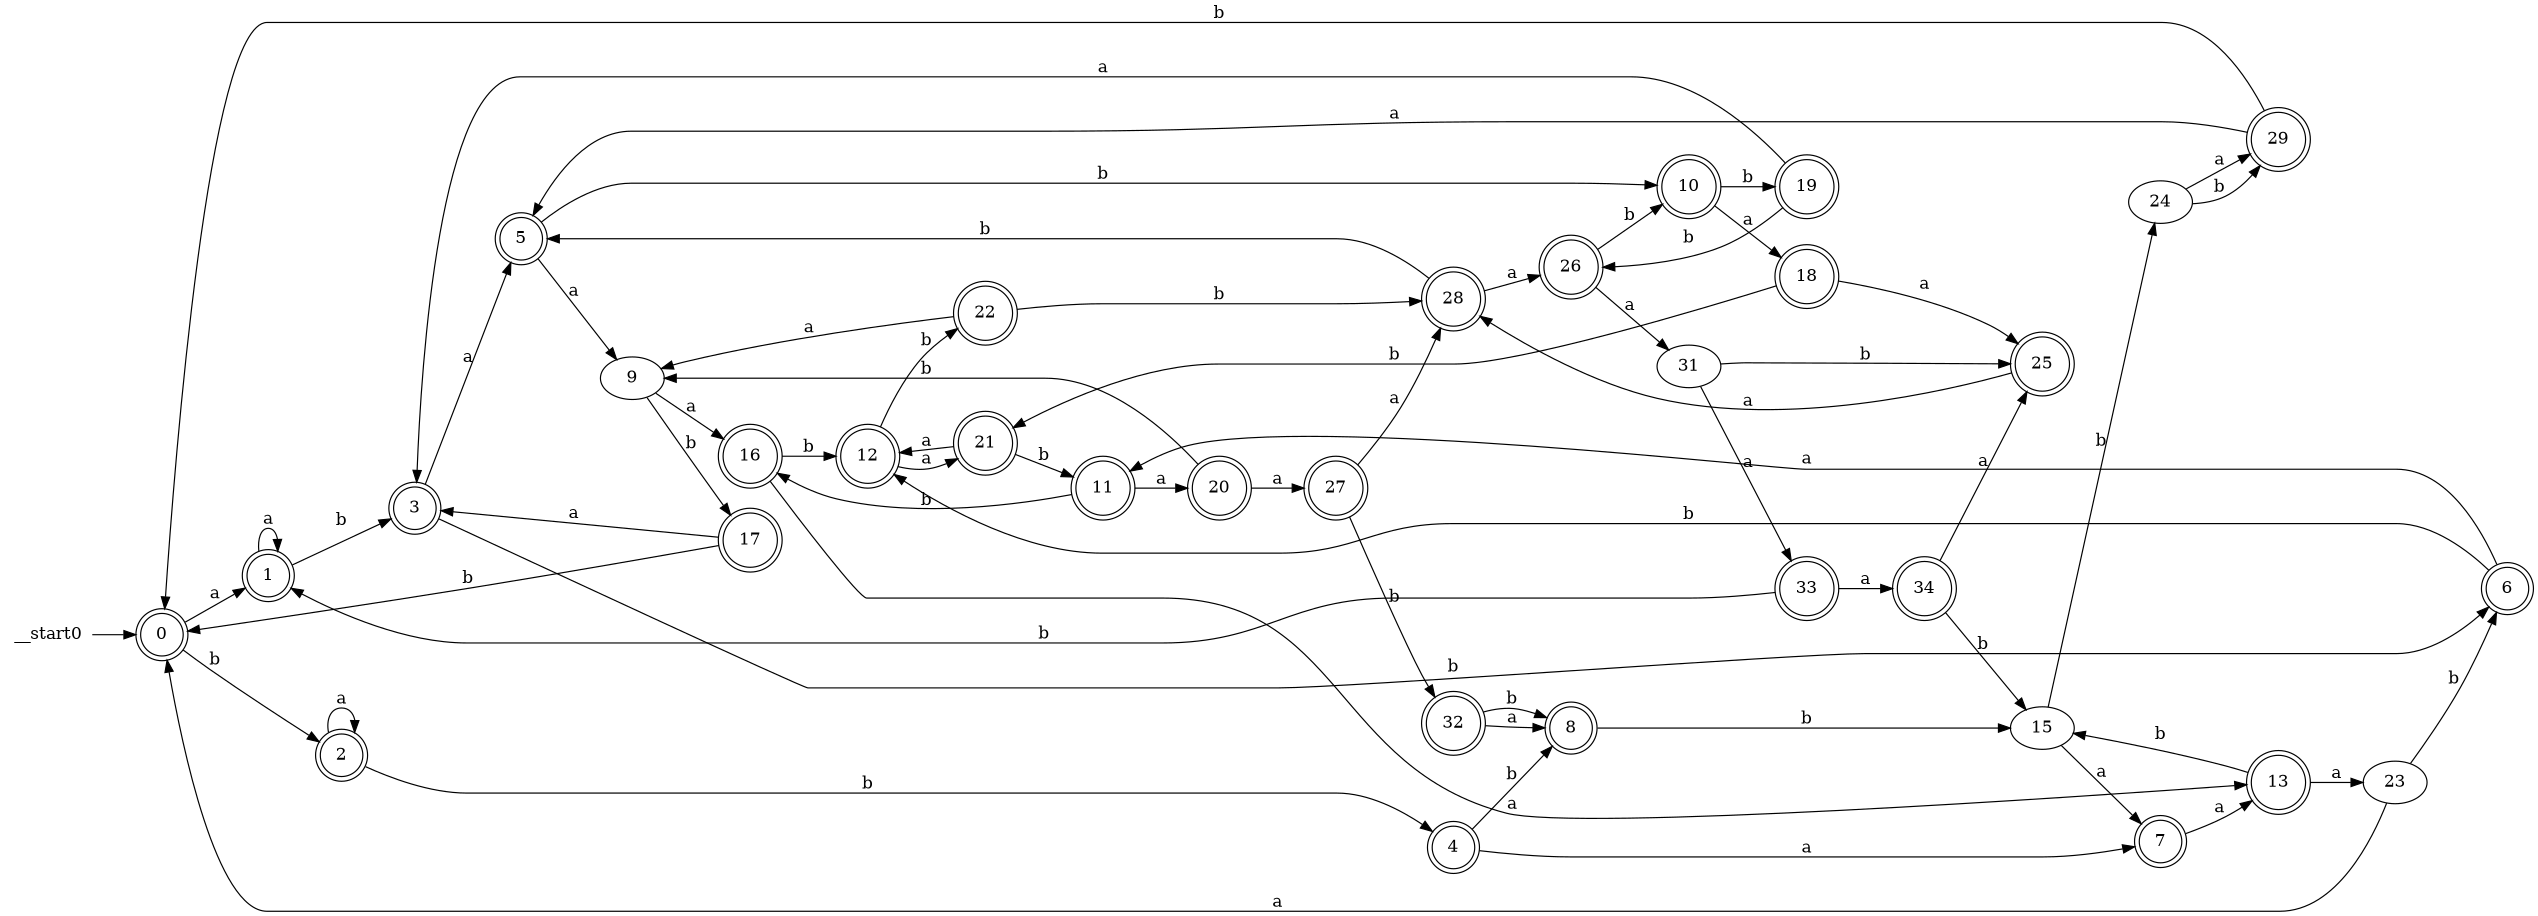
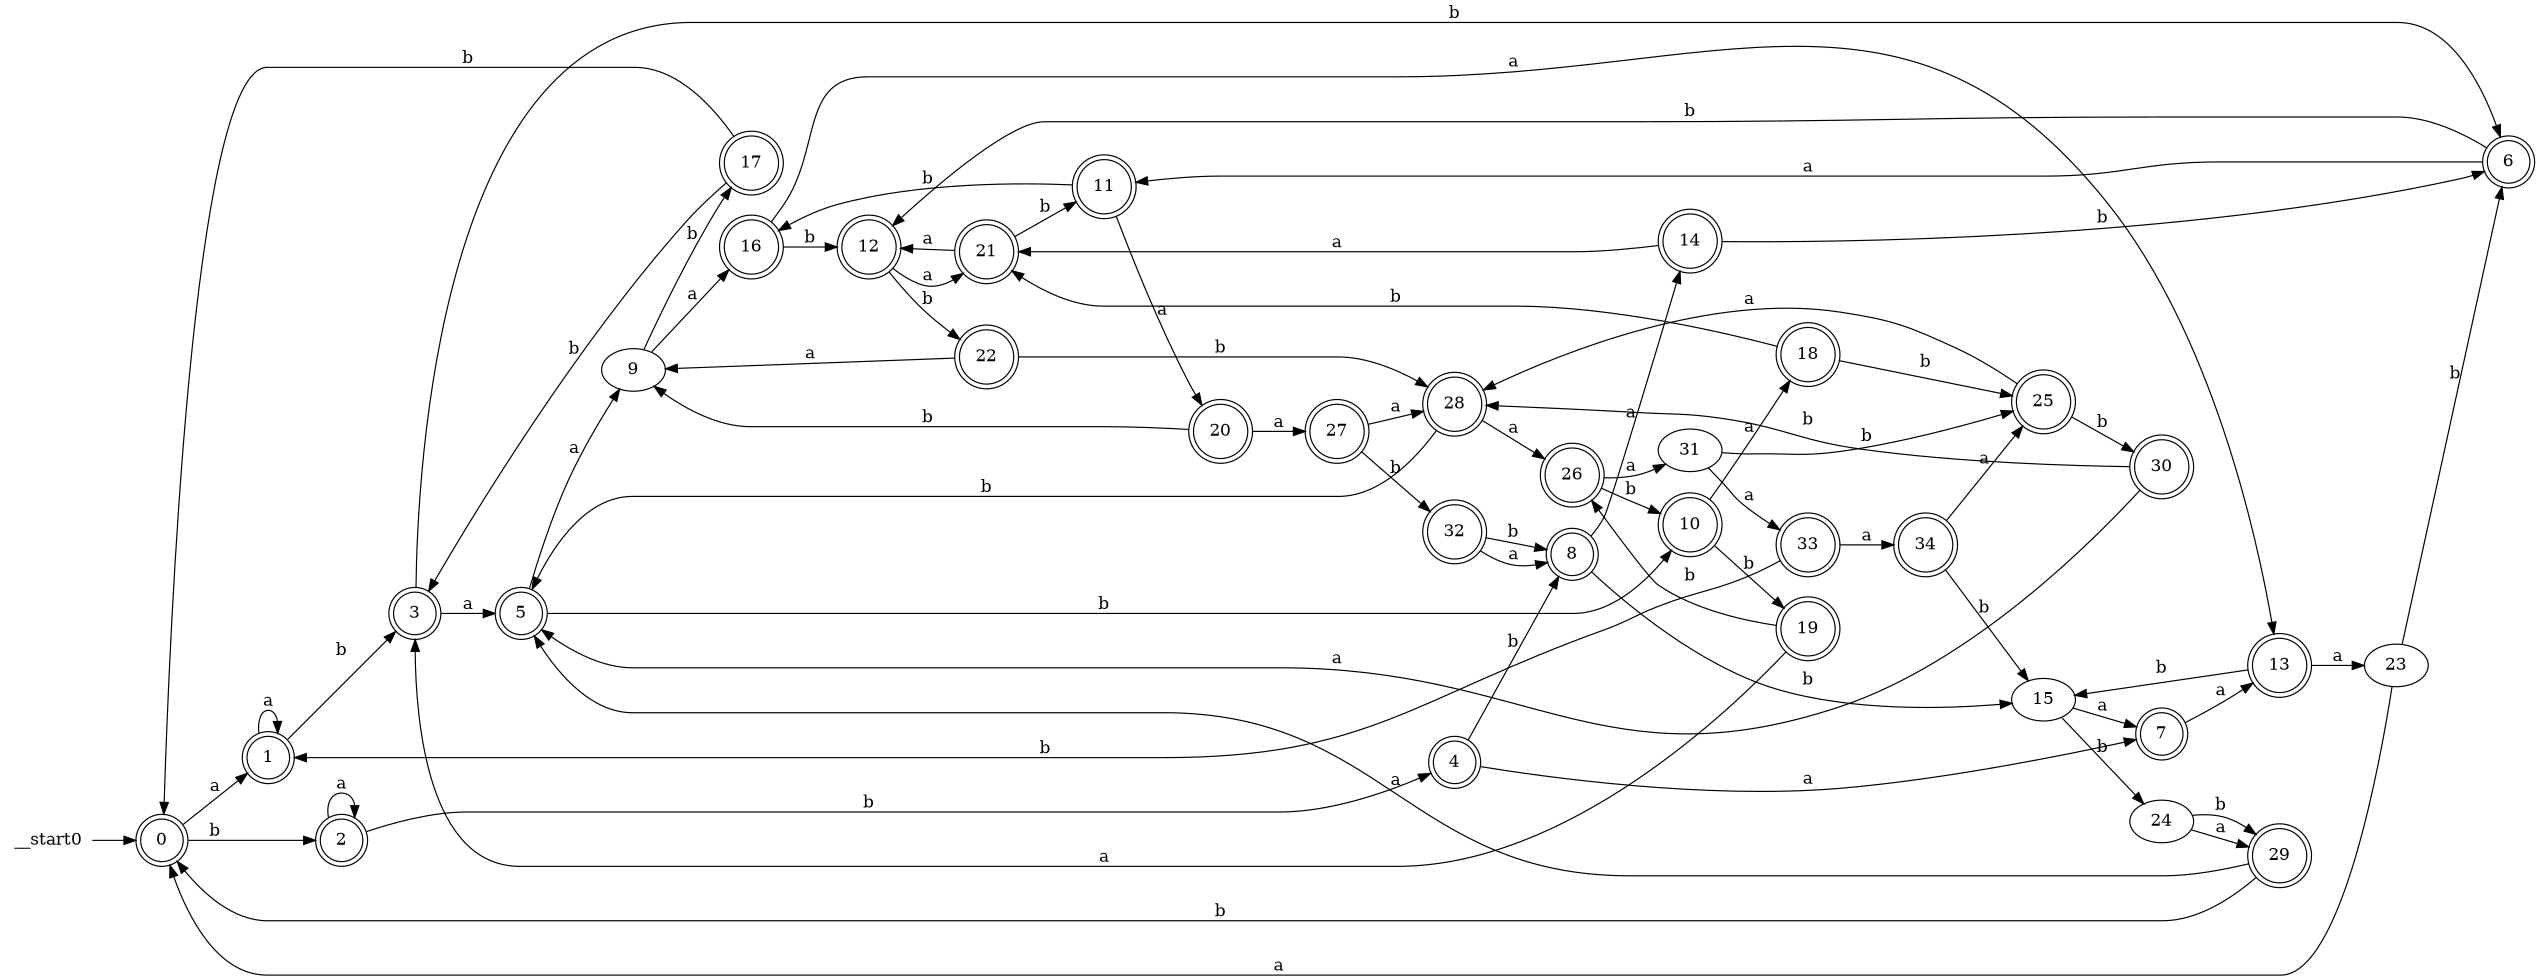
node "14": added
edge "18" -> "25": label "a" -> "b"
node "30": added
edge "17" -> "3": label "a" -> "b"
